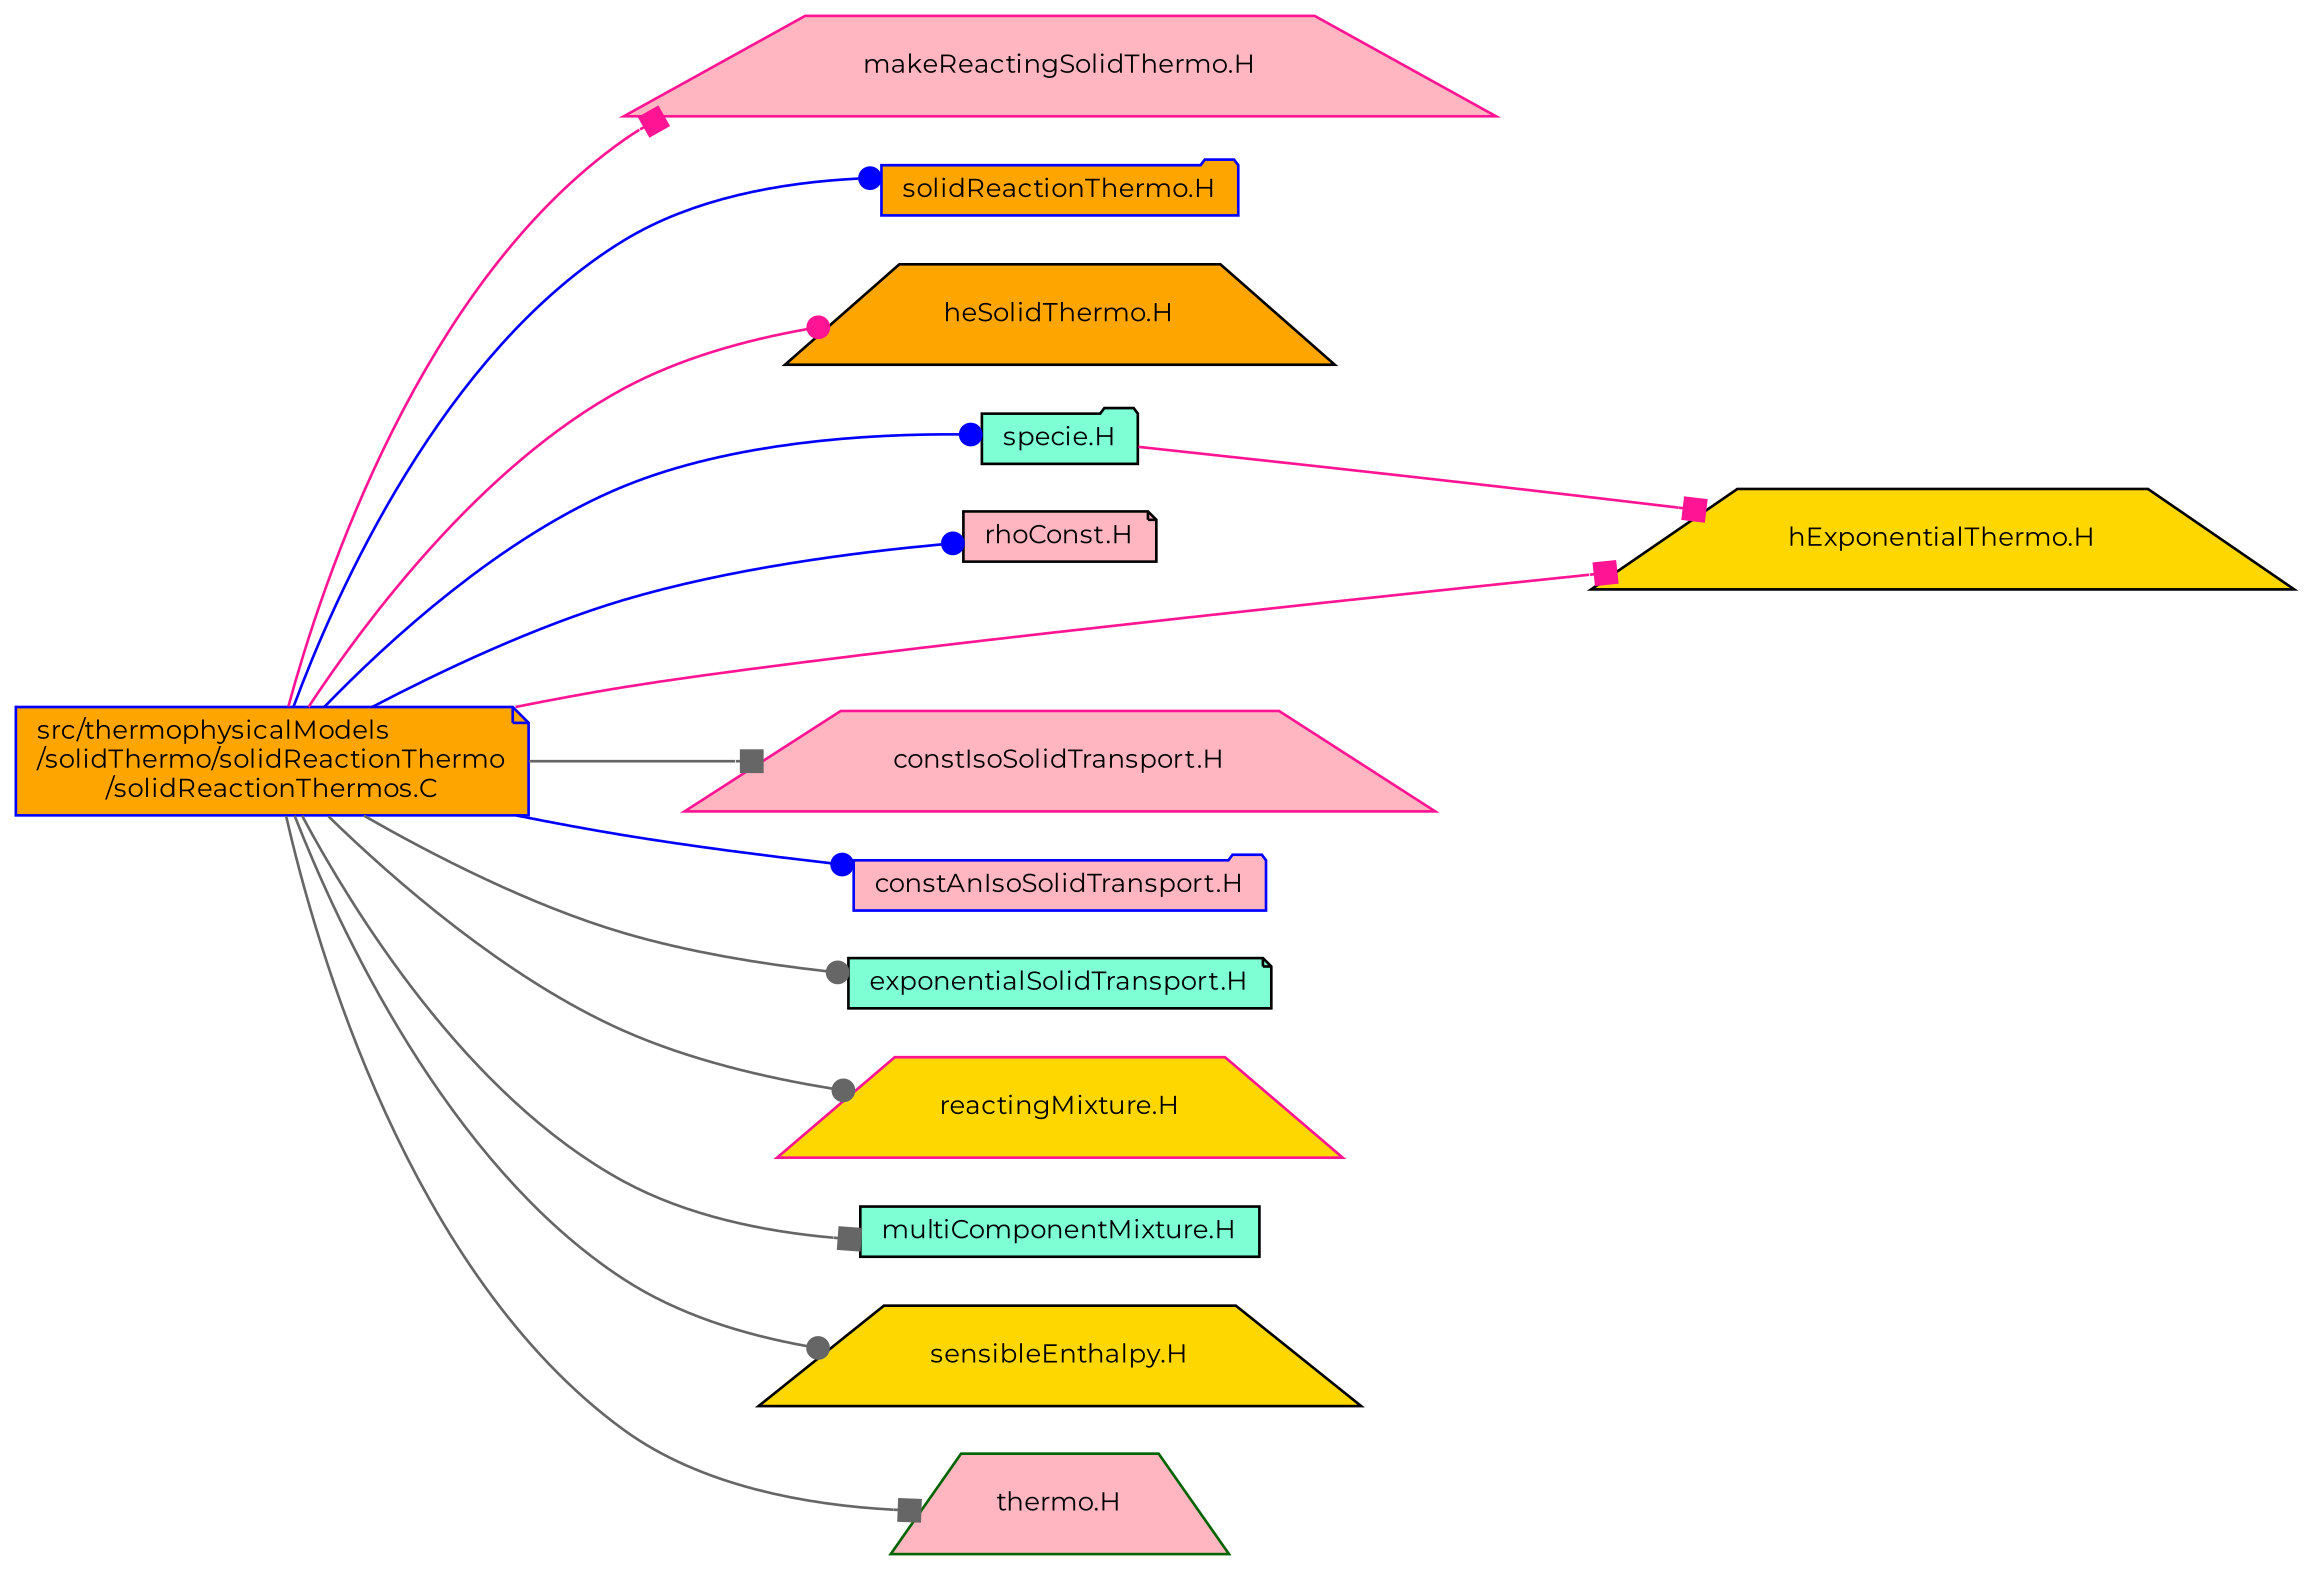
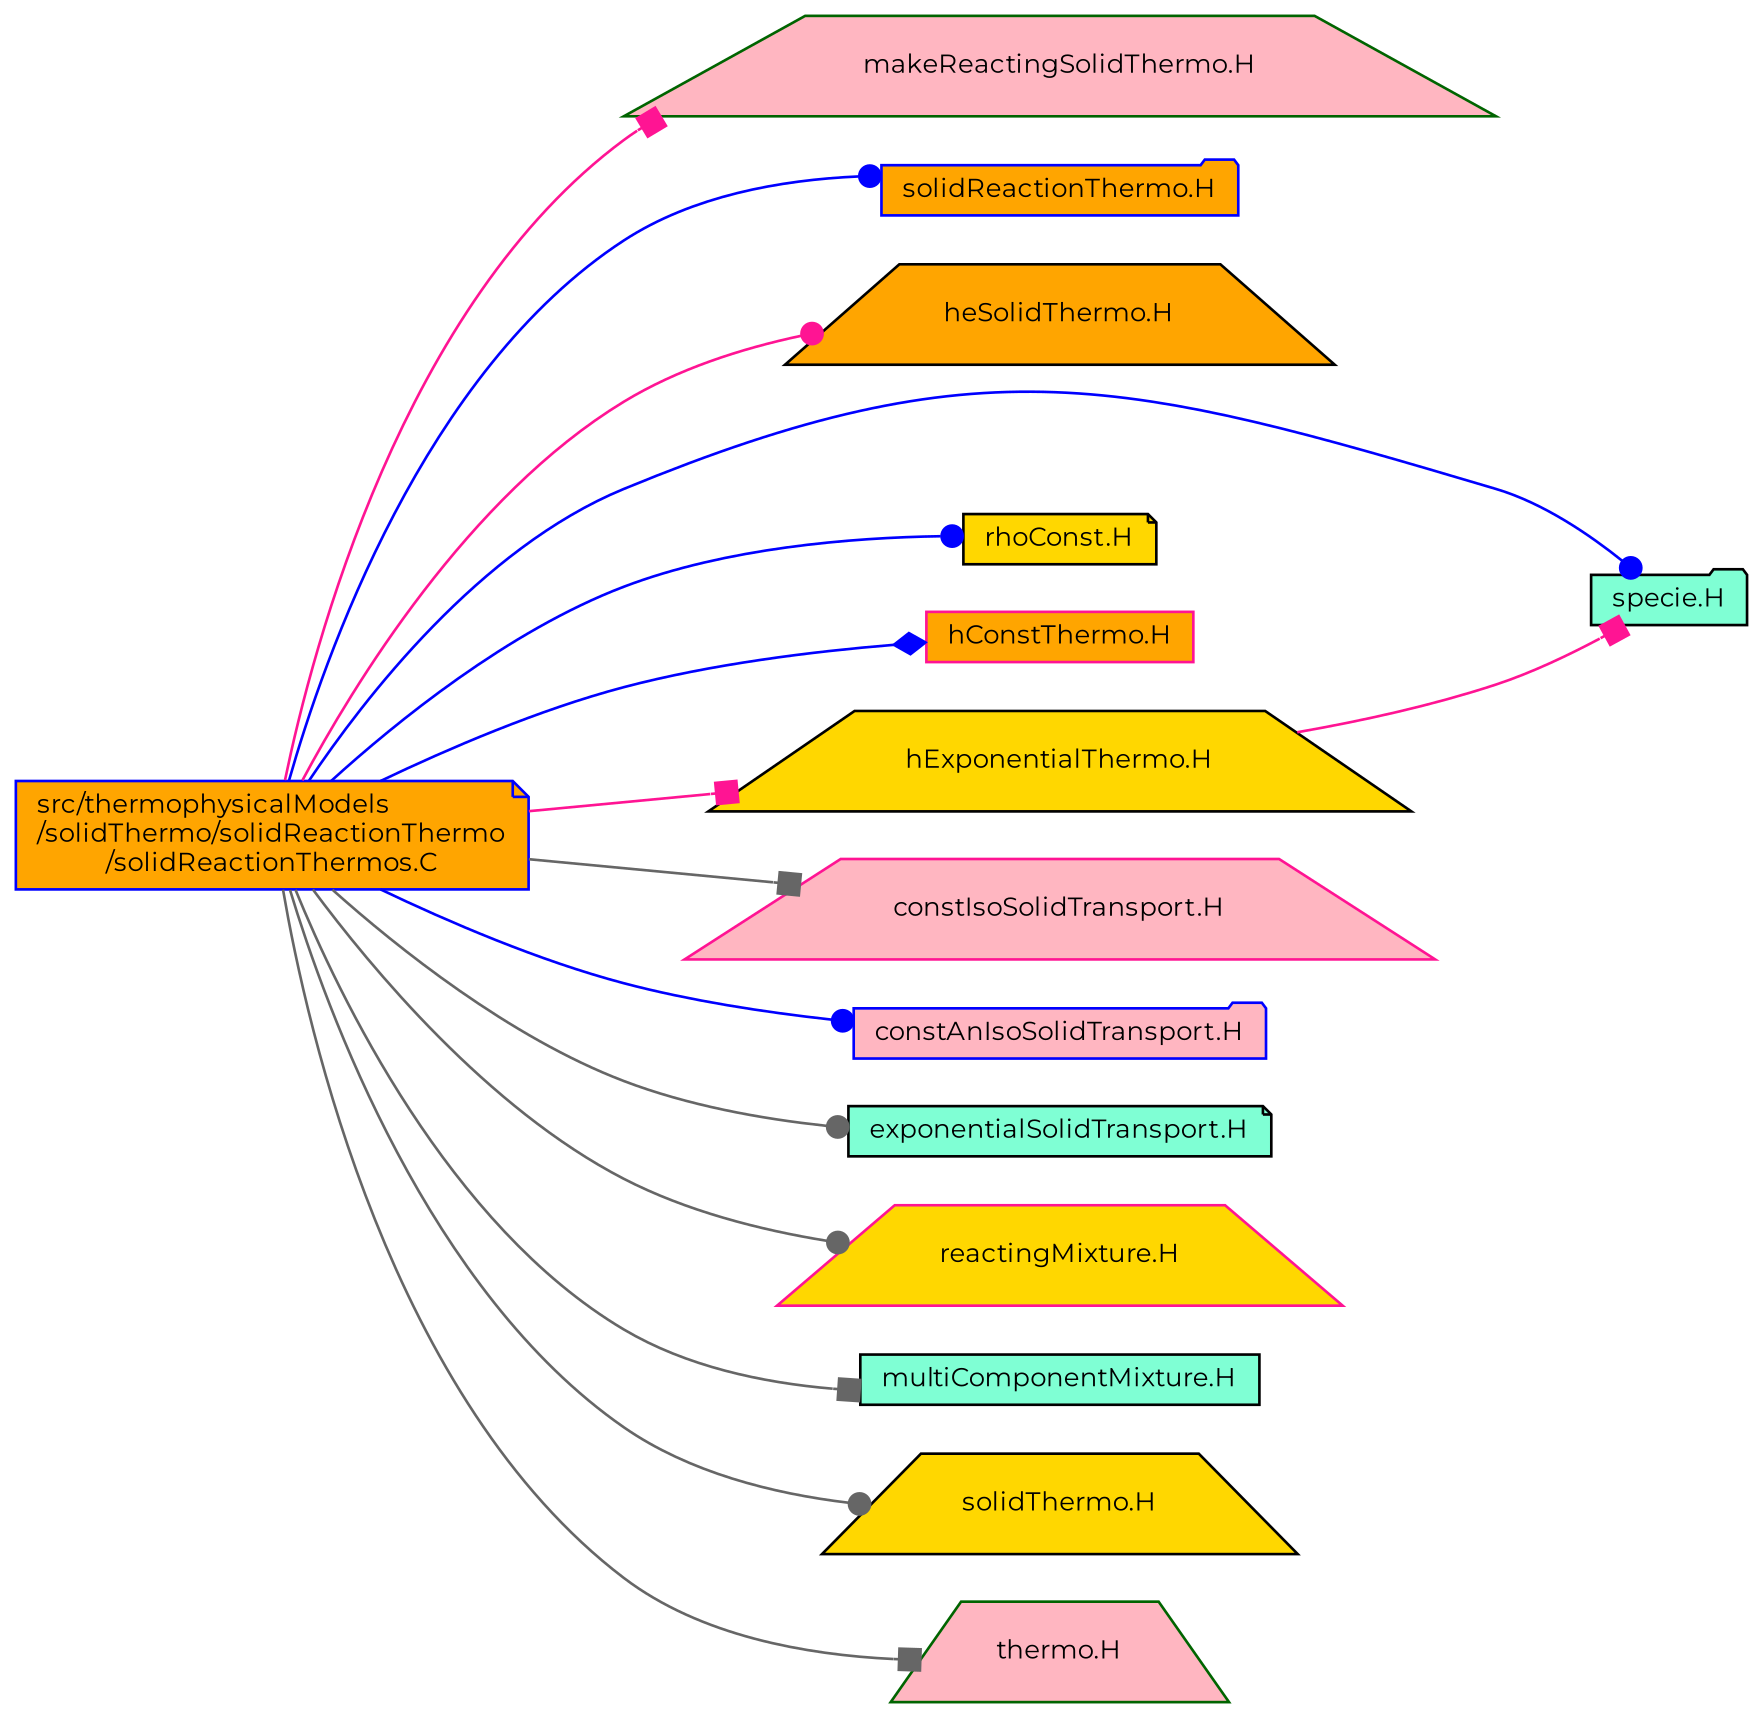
node "makeReactingSolidThermo.H": color deeppink -> darkgreen
edge "specie.H" -> "hExponentialThermo.H": reversed
node "rhoConst.H": fillcolor lightpink -> gold
node "hConstThermo.H": added
node "sensibleEnthalpy.H": label "sensibleEnthalpy.H" -> "solidThermo.H"
